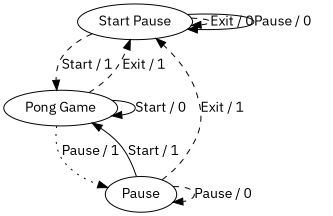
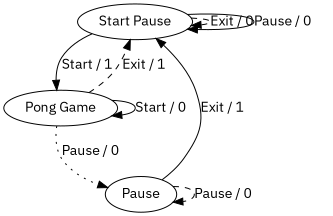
edge "Start Pause" -> "Pong Game": style dashed -> solid
edge "Pause" -> "Start Pause": style dashed -> solid
edge "Pause" -> "Pong Game": removed, label "Start / 1"
edge "Pong Game" -> "Pause": label "Pause / 1" -> "Pause / 0"
